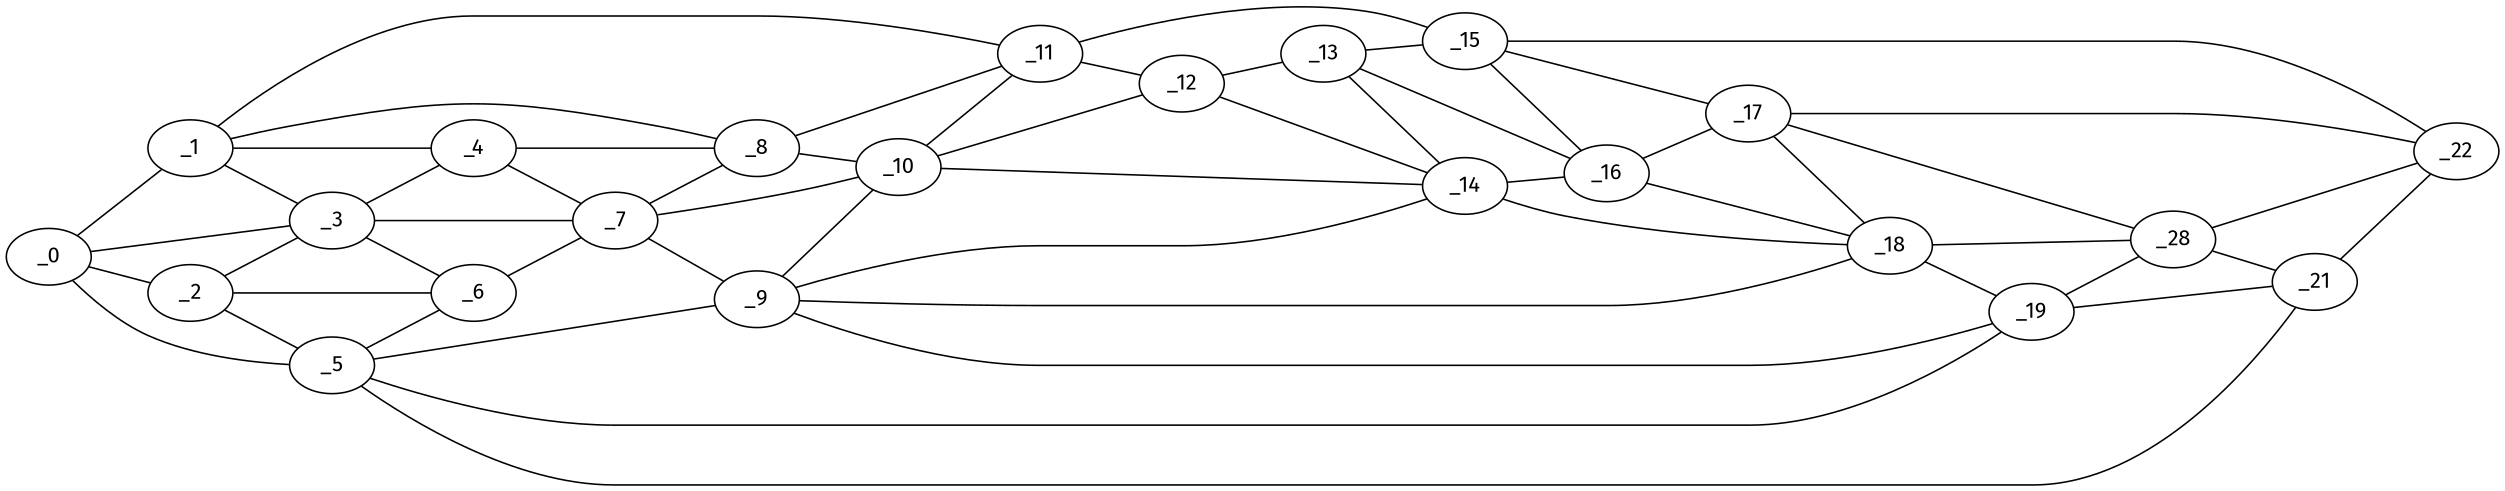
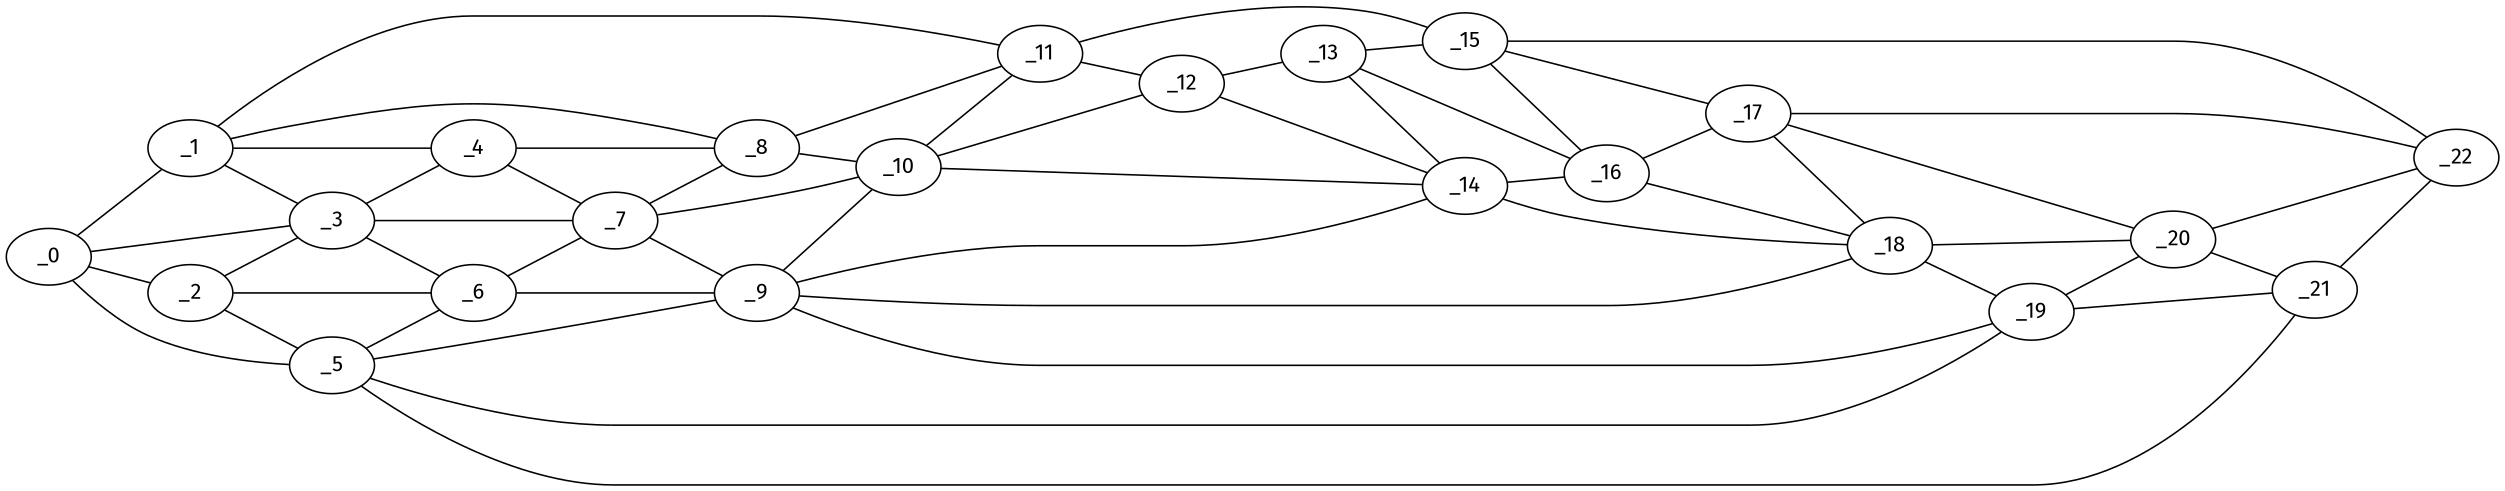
node "_28": label "_28" -> "_20"
edge "_6" -- "_9": added
